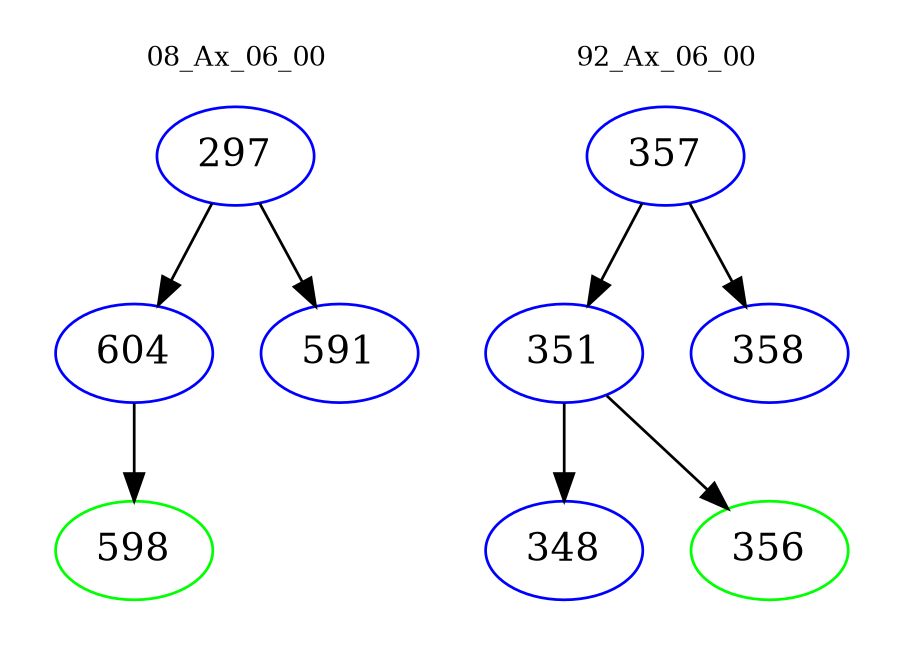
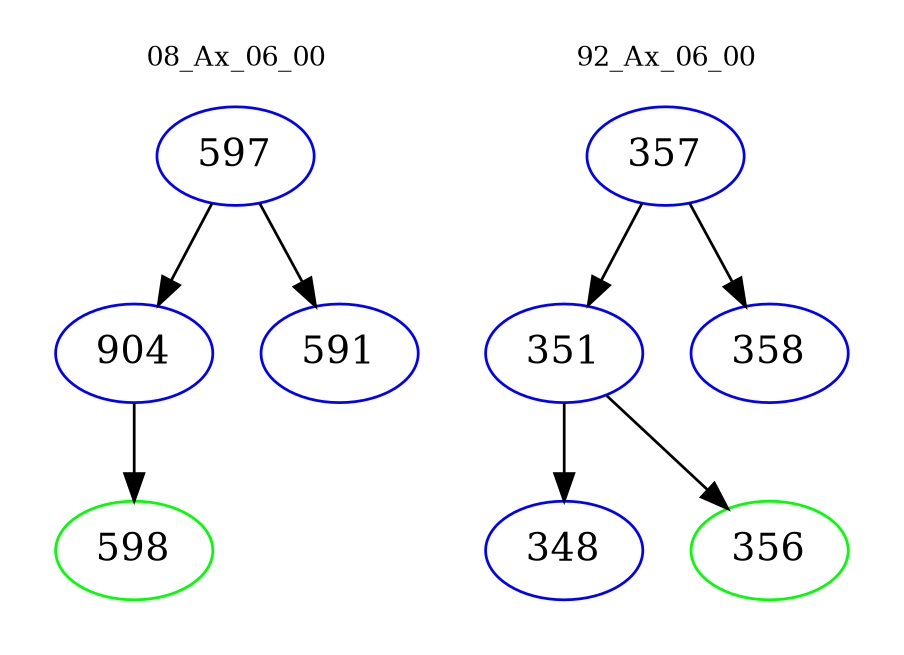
node "297": label "297" -> "597"
node "604": label "604" -> "904"
